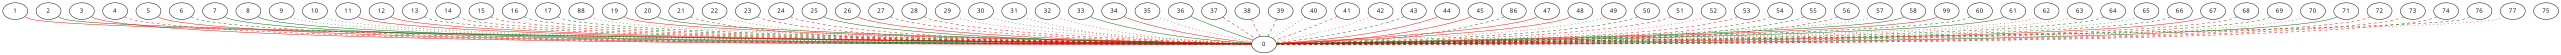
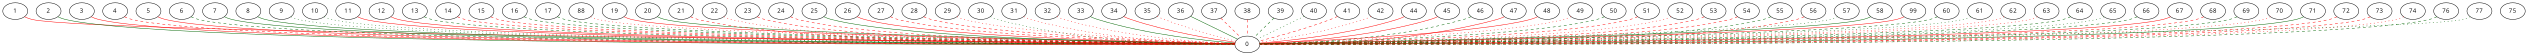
node "43": removed
node "86": label "86" -> "46"
edge "77" -- "0": color red -> darkgreen
edge "61" -- "0": style solid -> dotted
edge "74" -- "0": style dashed -> dotted
